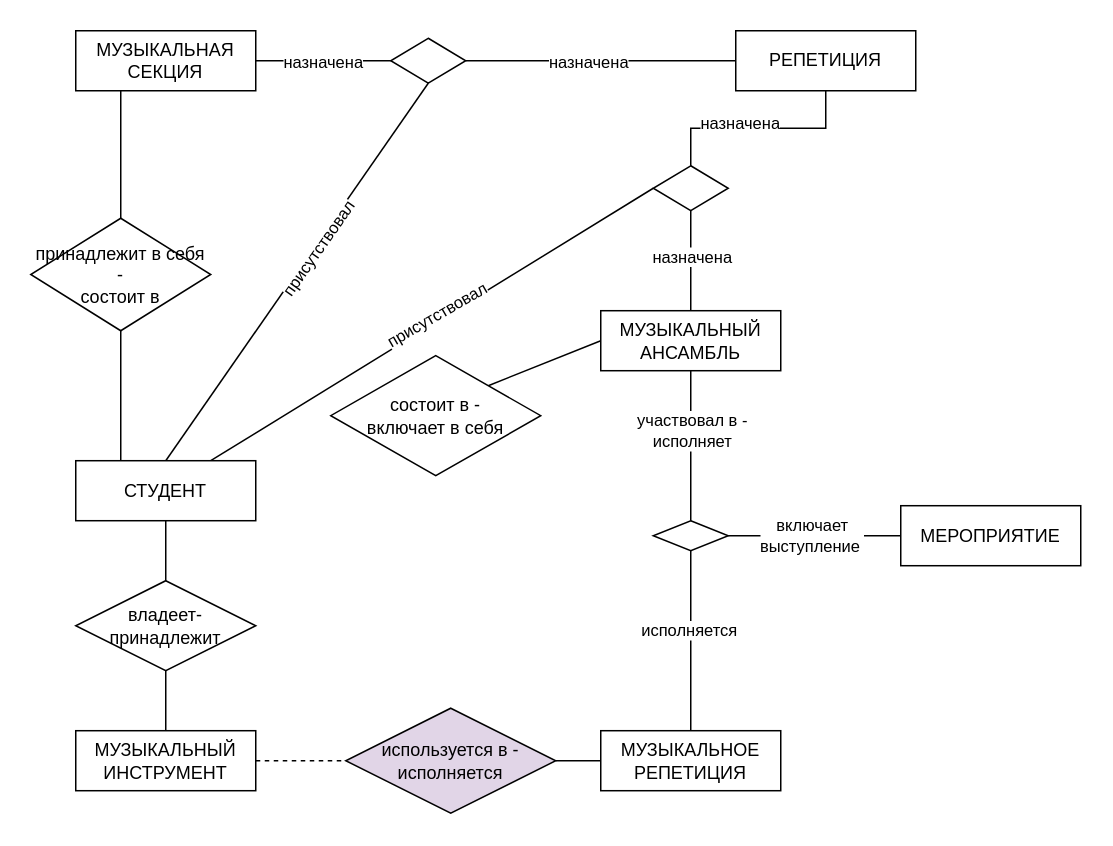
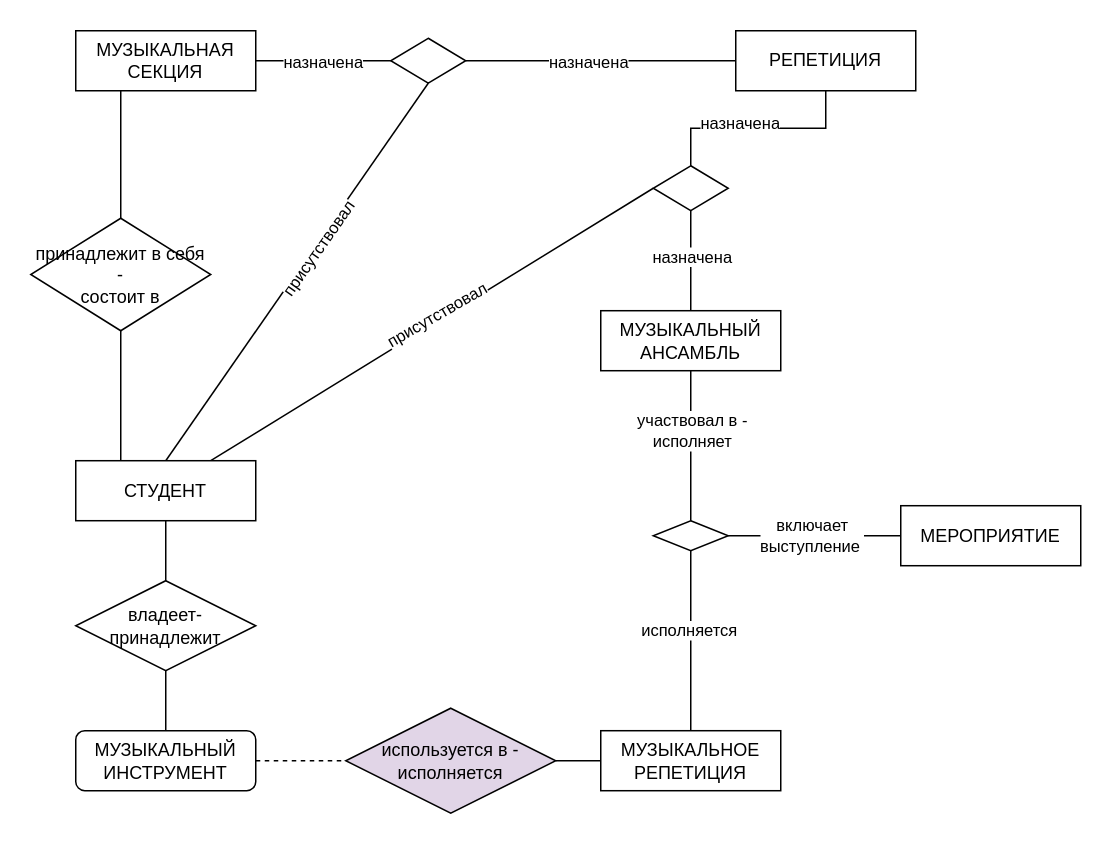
edge "МУЗЫКАЛЬНЫЙ АНСАМБЛЬ" -- "состоит в - включает в себя": removed
node "состоит в - включает в себя": removed
node "МУЗЫКАЛЬНЫЙ ИНСТРУМЕНТ": shape rectangle -> rounded rectangle
